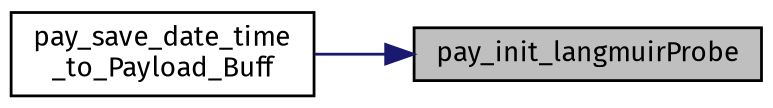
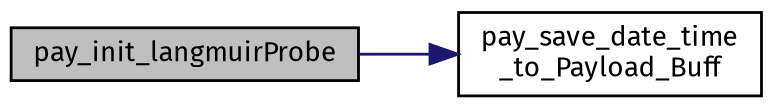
edge "pay_save_date_time _to_Payload_Buff" -> "pay_init_langmuirProbe": reversed
